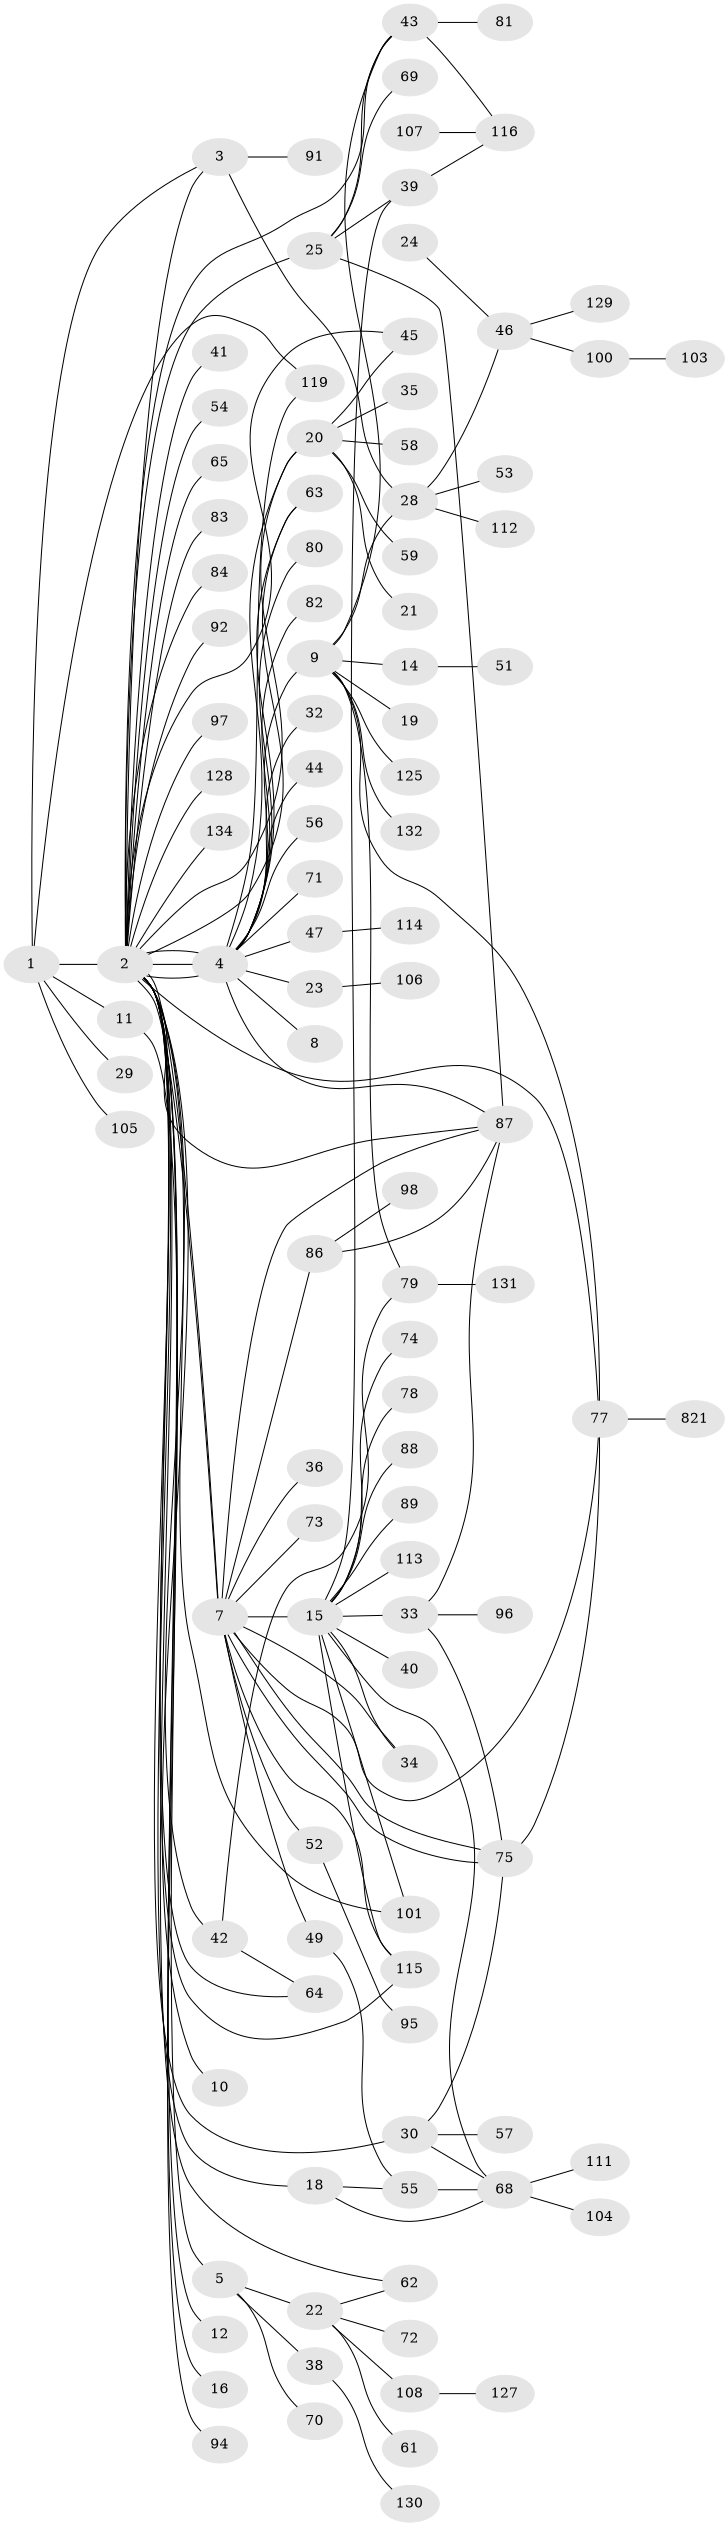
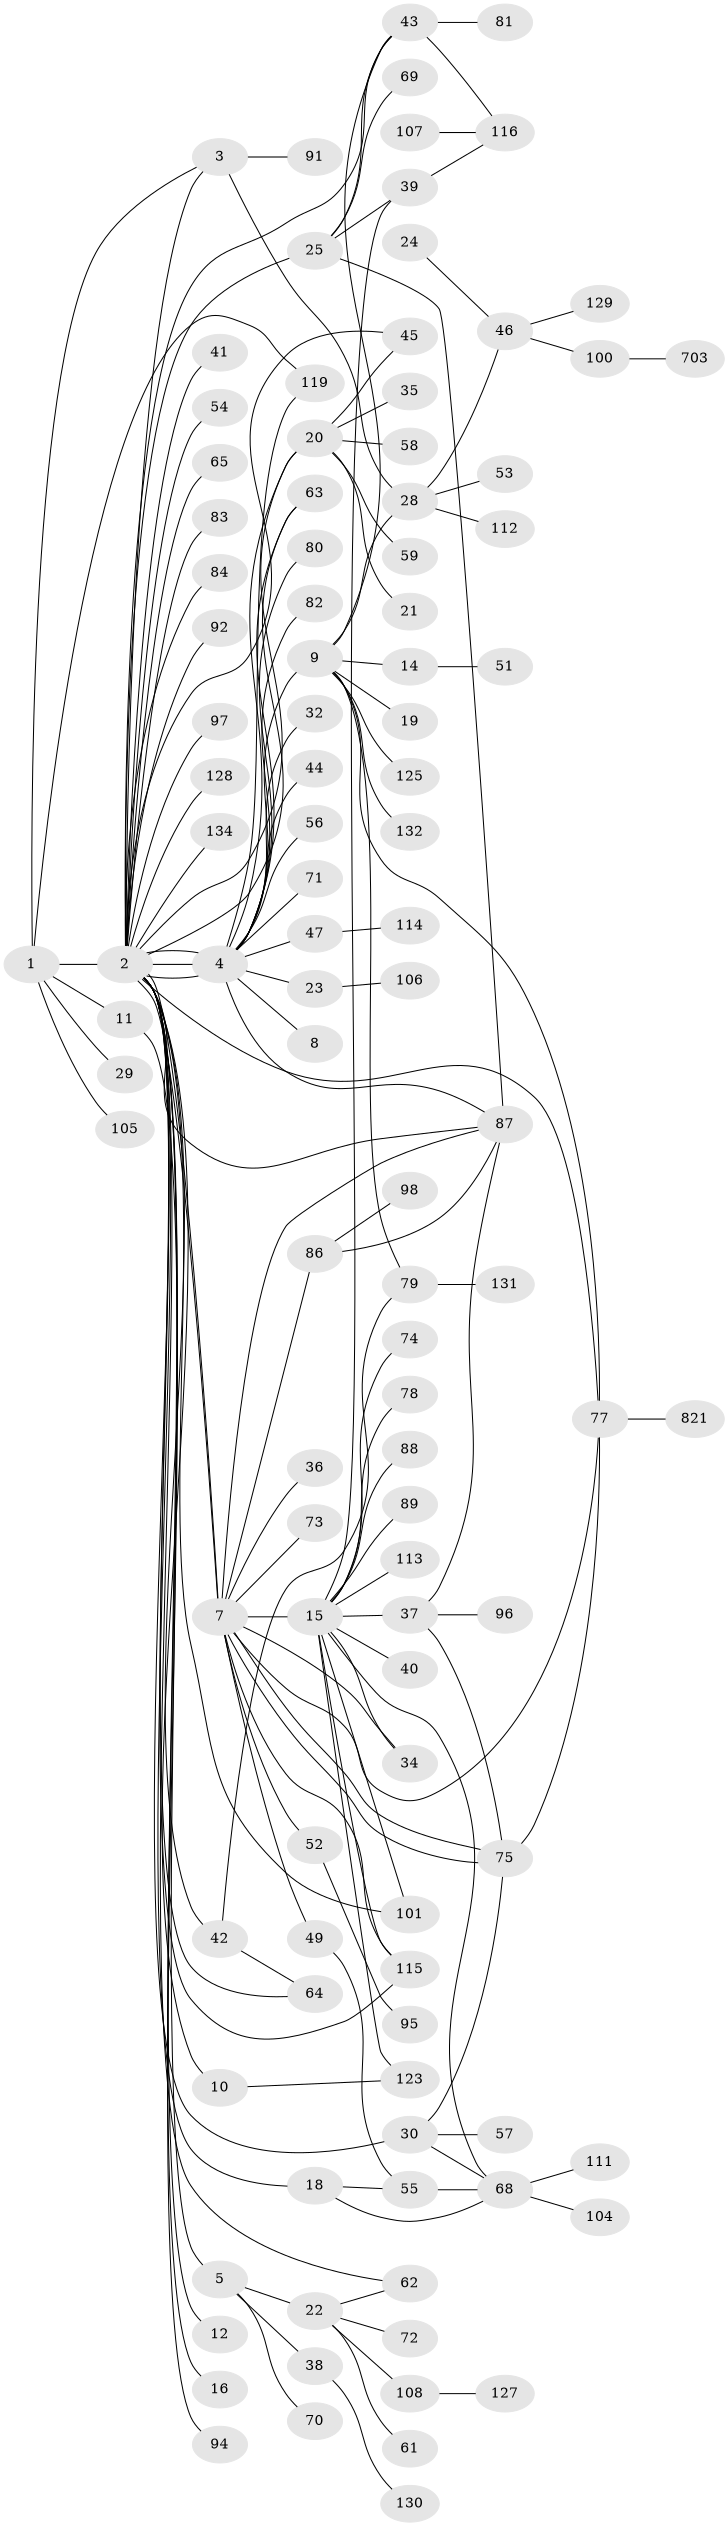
node "103": label "103" -> "703"
node "33": label "33" -> "37"
node "123": added
